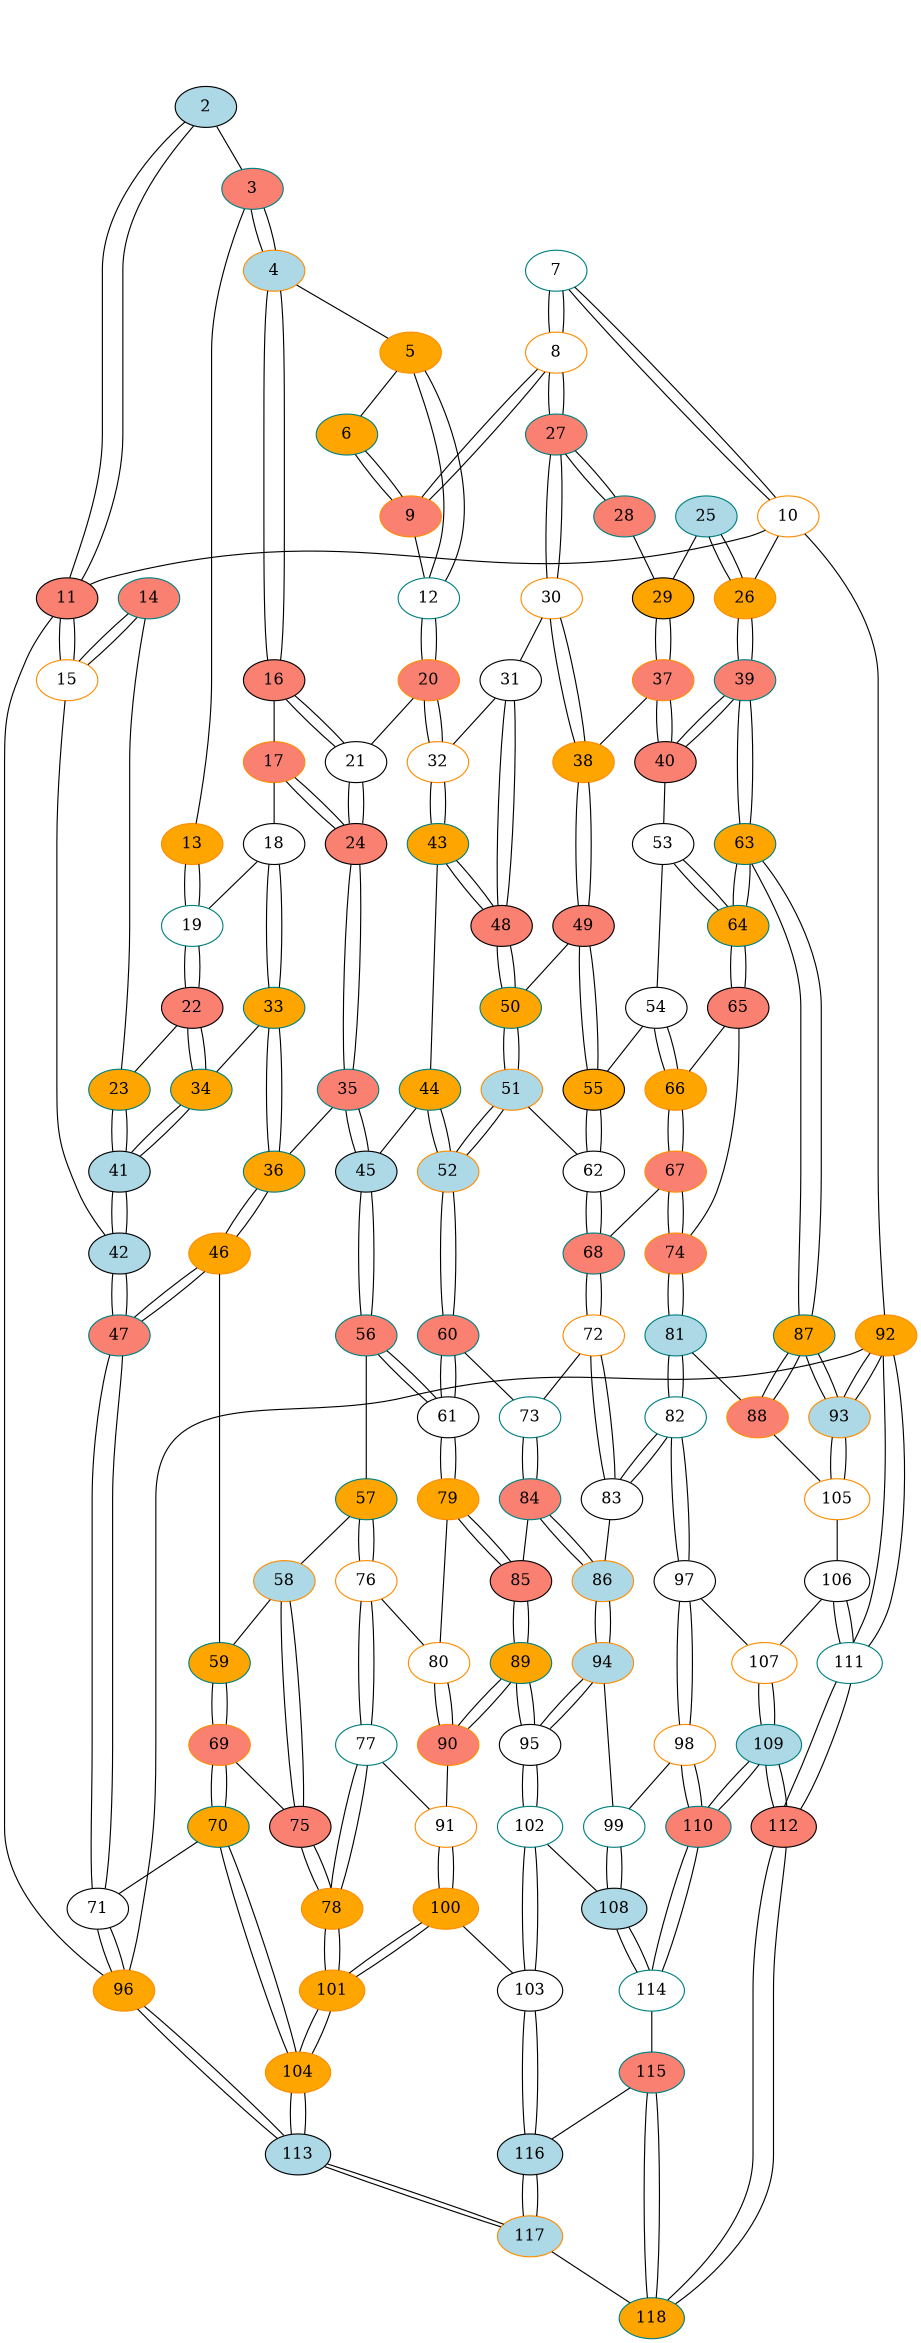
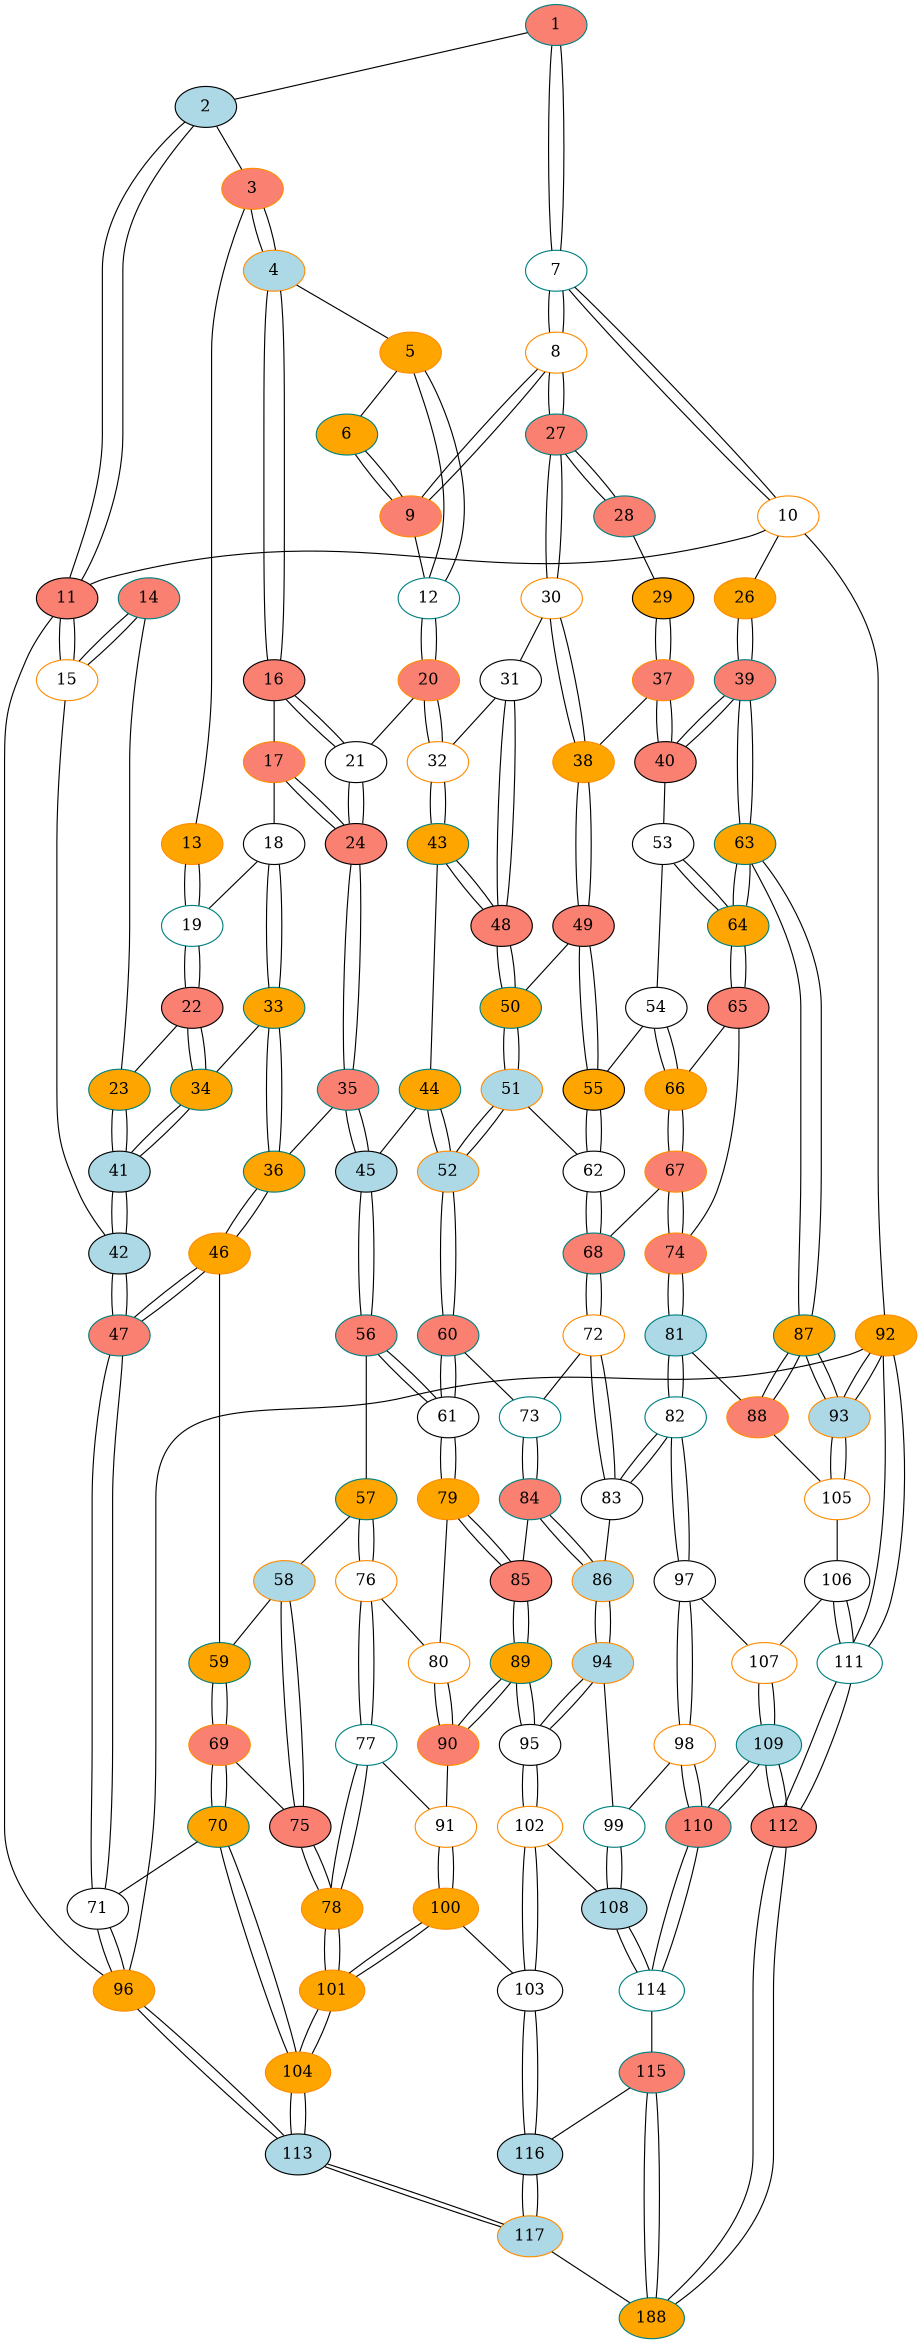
node "1": added
node "3": color teal -> darkorange
node "25": removed
node "102": color teal -> darkorange
node "118": label "118" -> "188"
